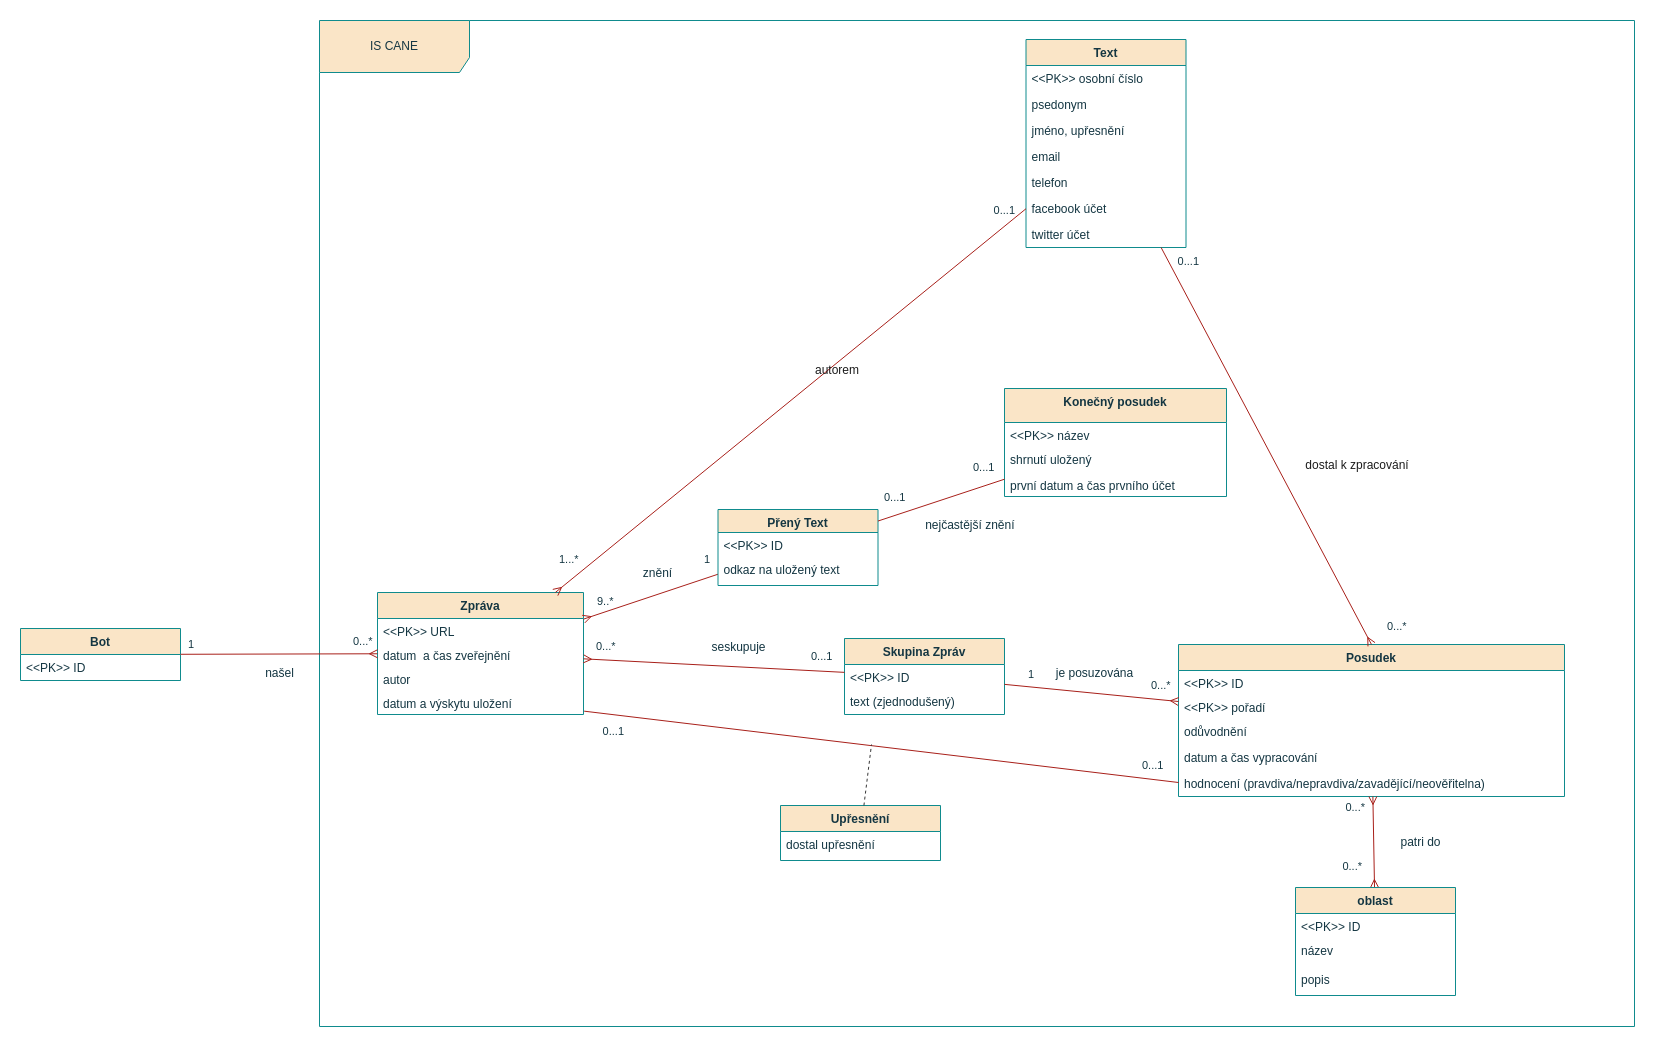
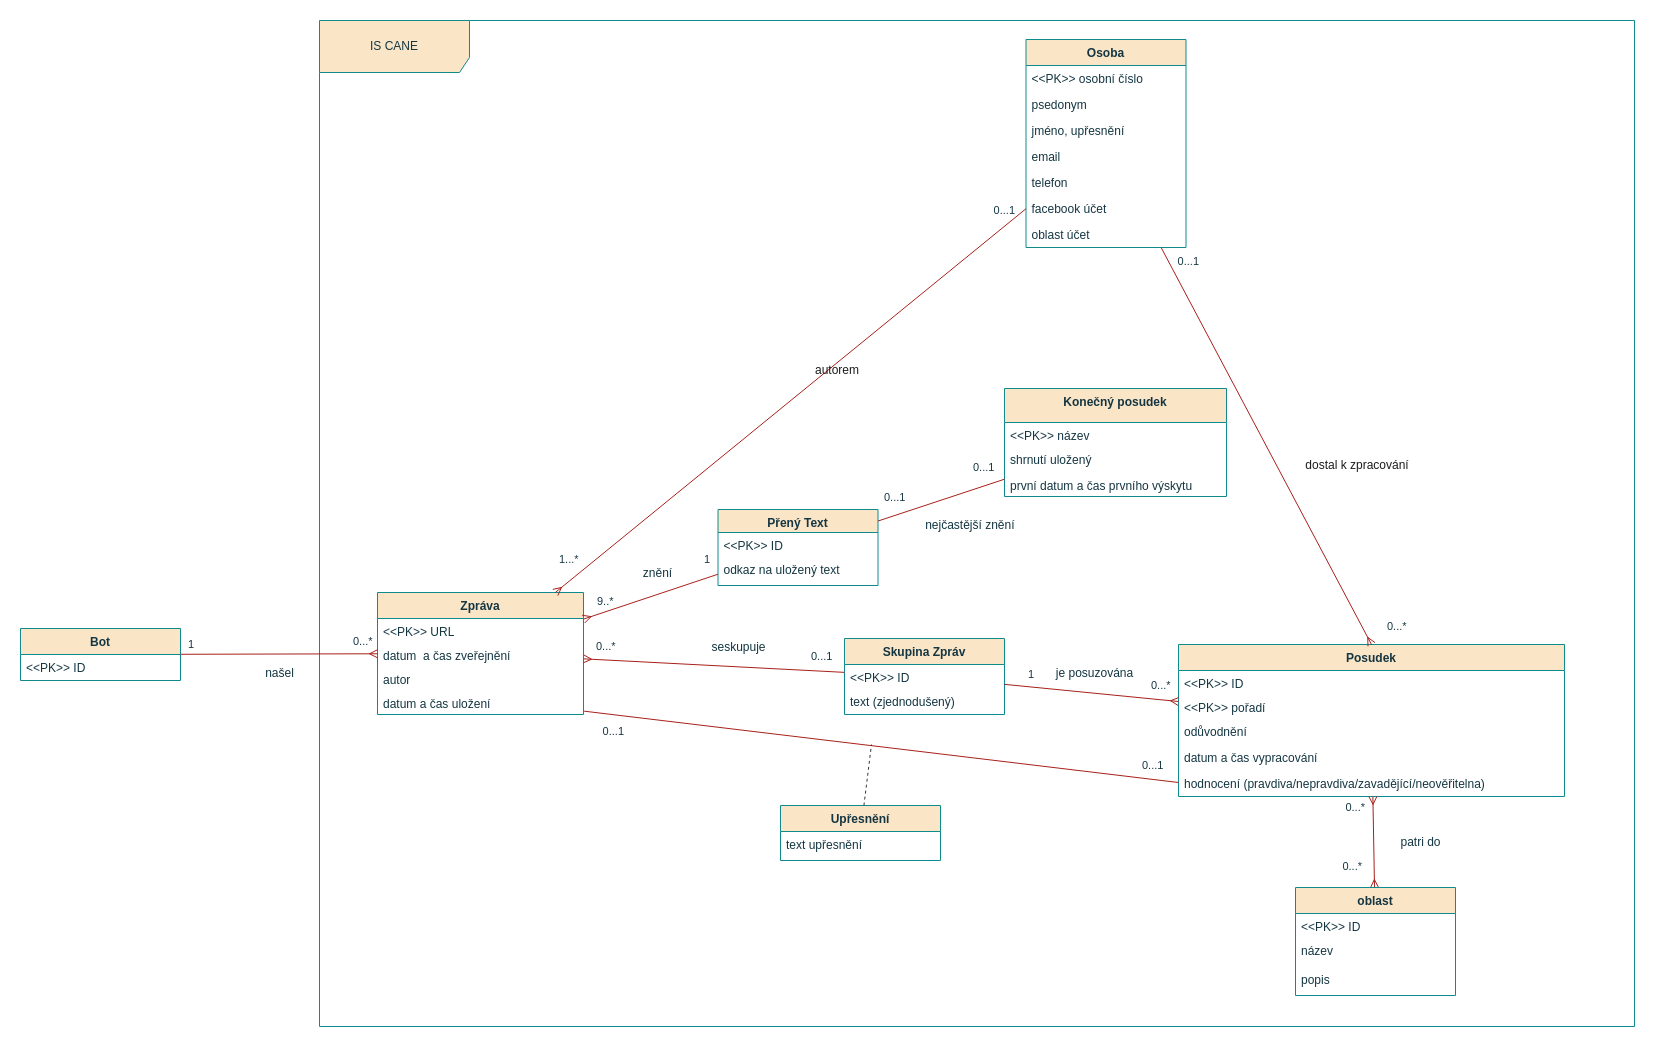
node "Text": label "Text" -> "Osoba"
node "twitter účet": label "twitter účet" -> "oblast účet"
node "první datum a čas prvního účet": label "první datum a čas prvního účet" -> "první datum a čas prvního výskytu"
node "datum a výskytu uložení": label "datum a výskytu uložení" -> "datum a čas uložení"
node "dostal upřesnění": label "dostal upřesnění" -> "text upřesnění"
